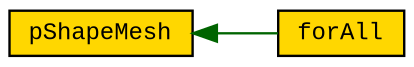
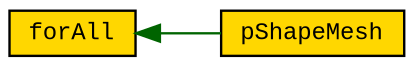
edge "forAll" -> "pShapeMesh": reversed
